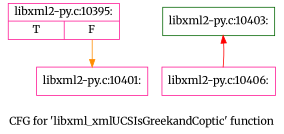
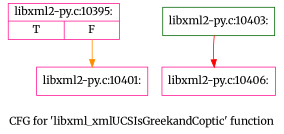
edge "libxml2-py.c:10406:" -> "libxml2-py.c:10403:": reversed
